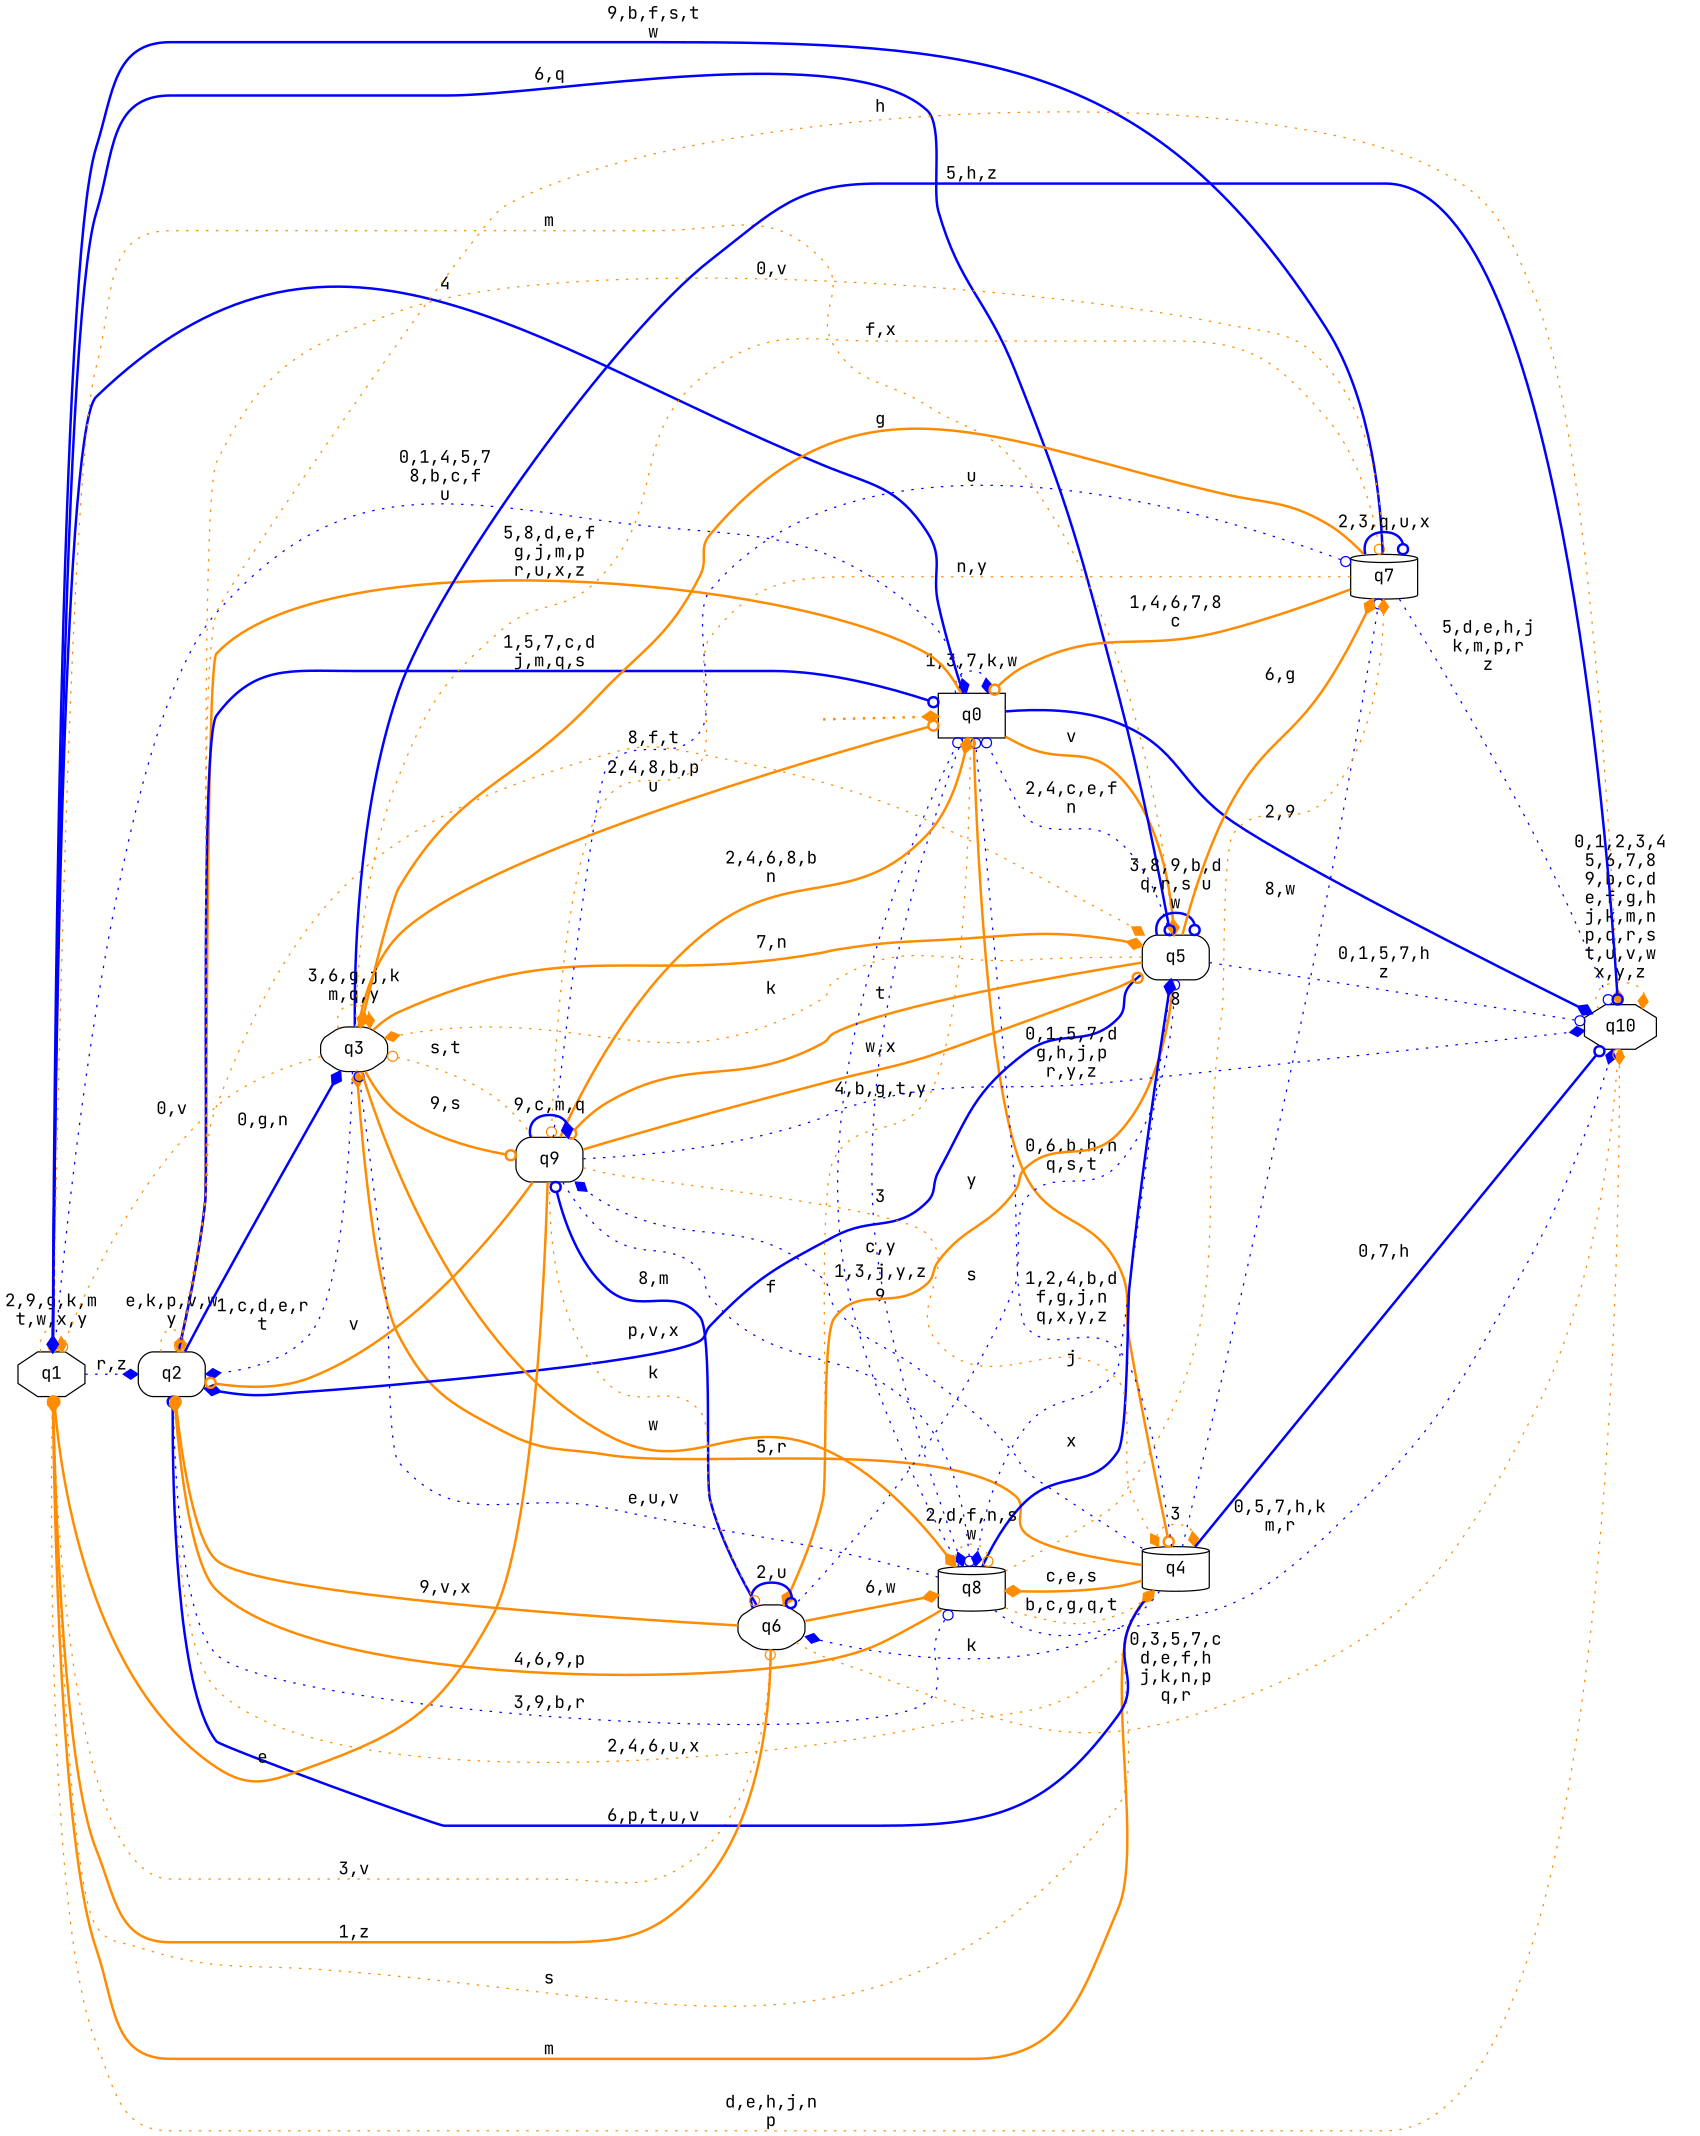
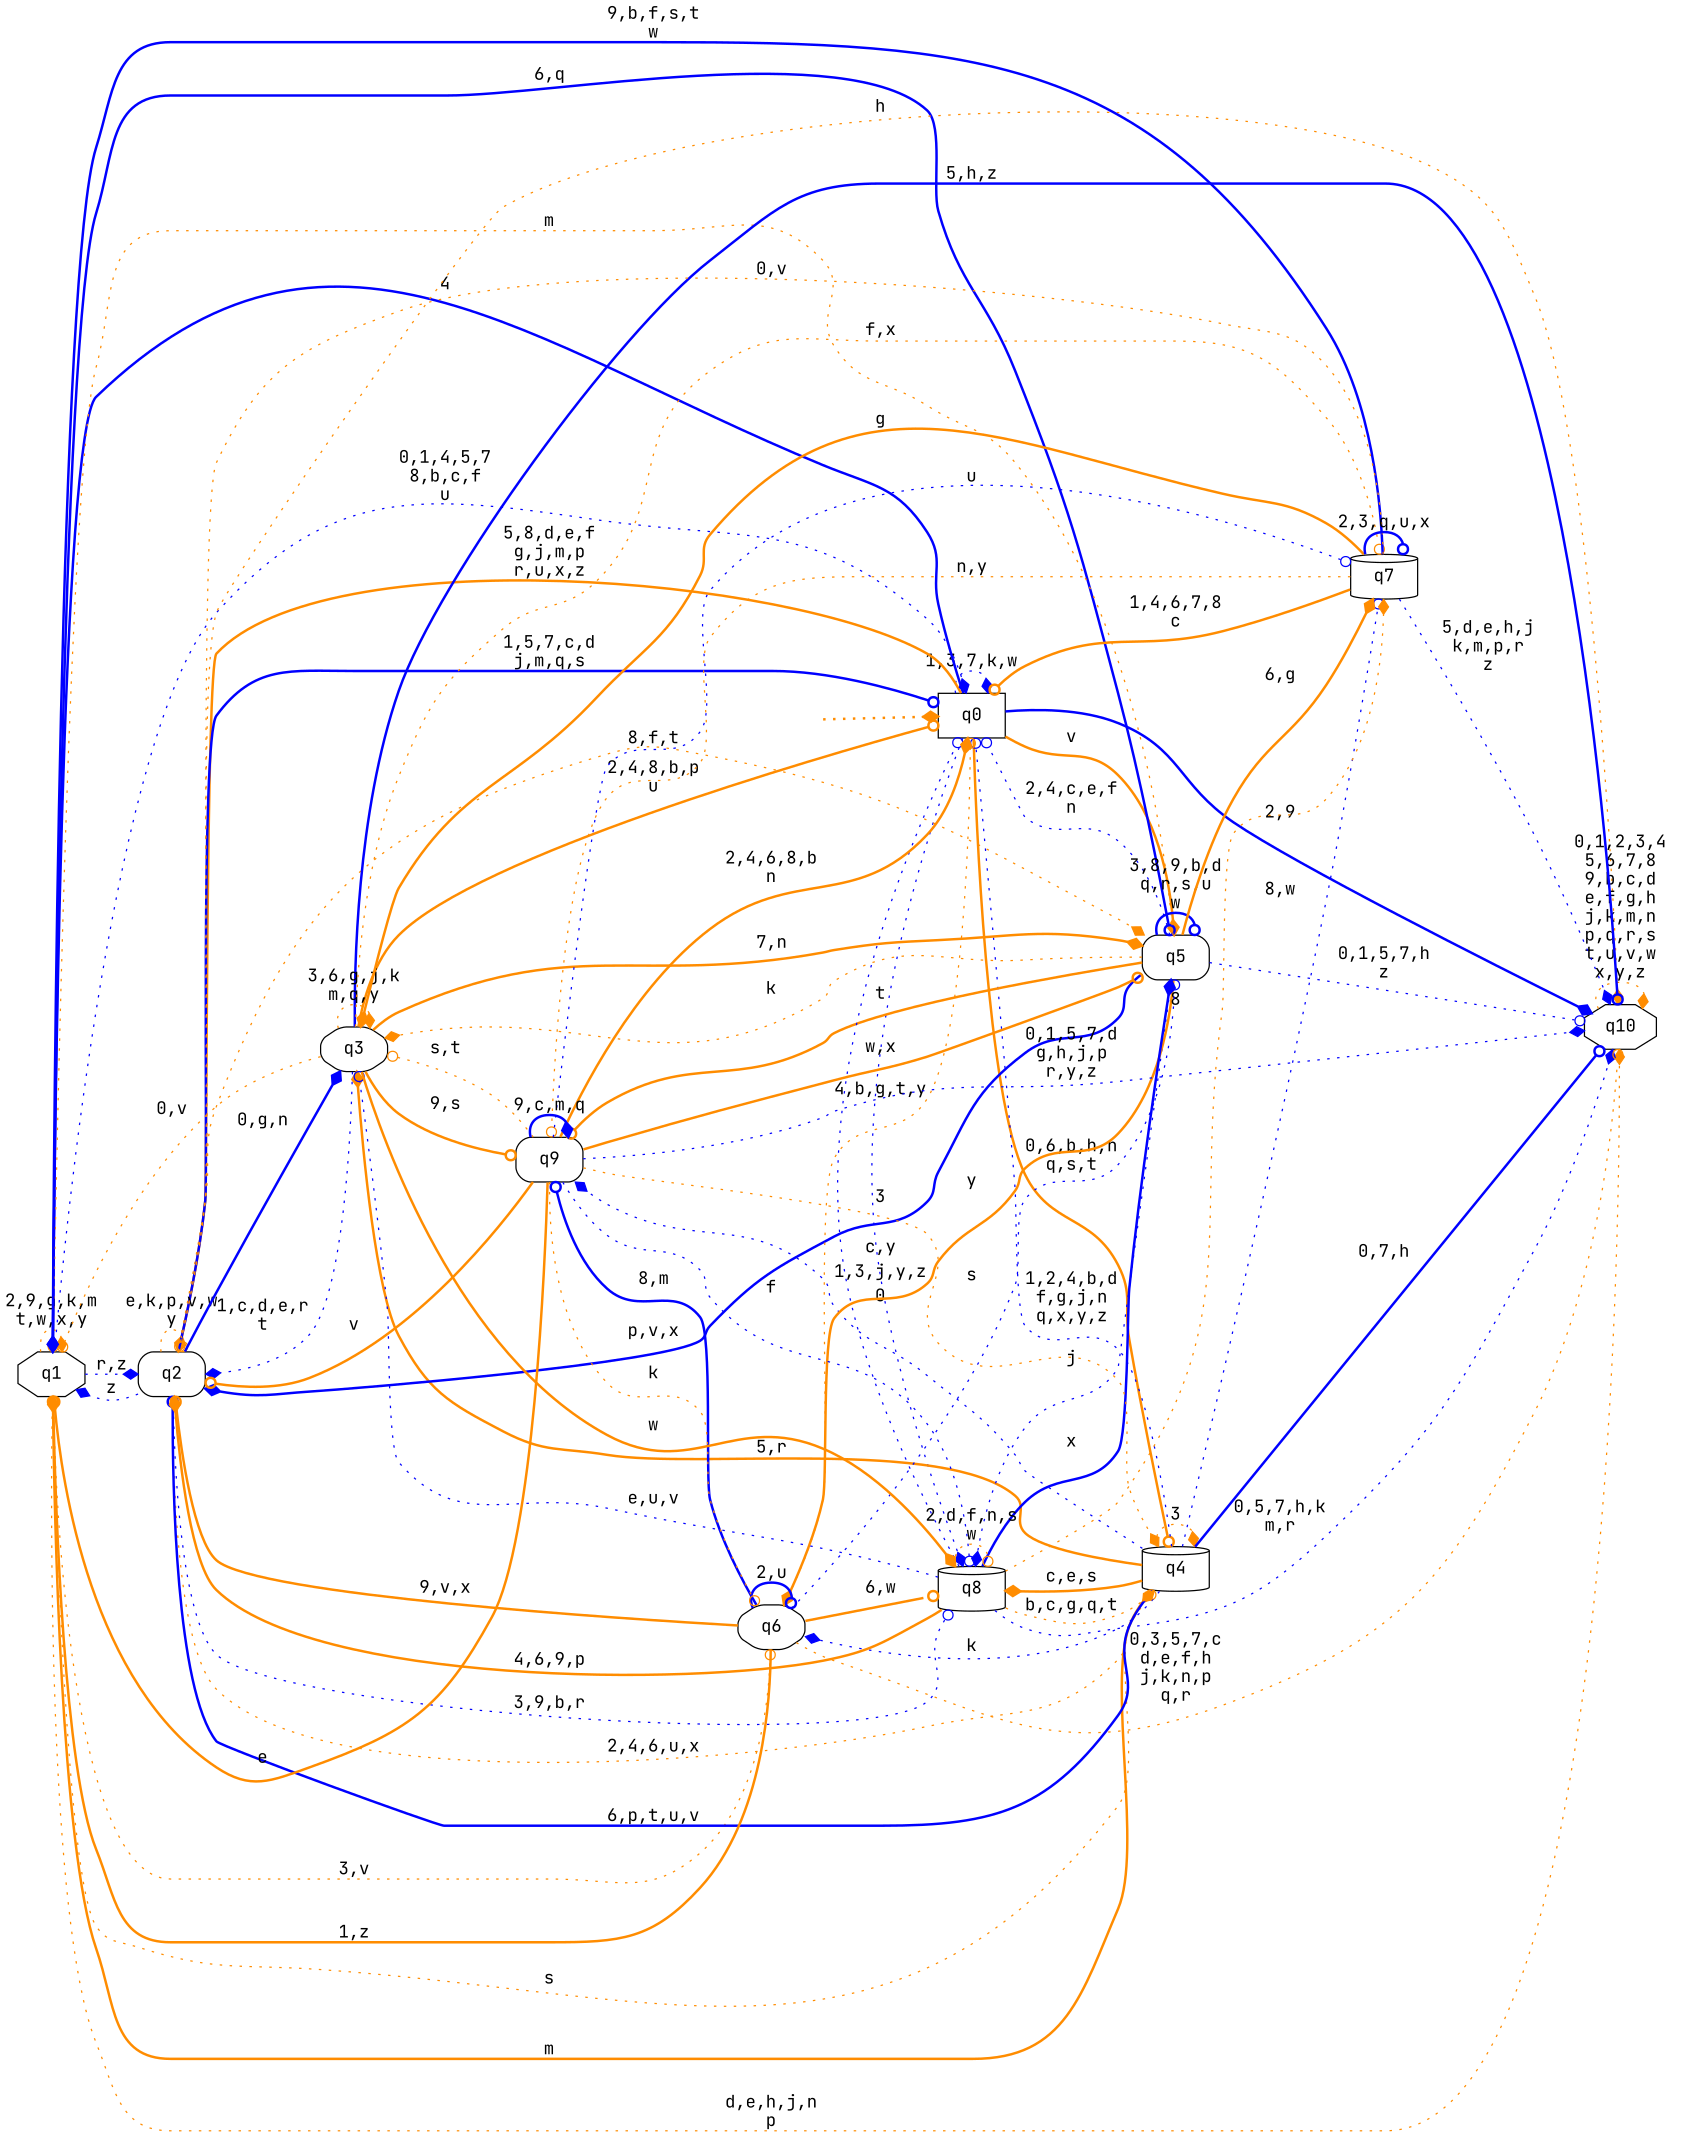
edge "q7" -> "q10": arrowhead odot -> diamond
edge "q4" -> "q9": label "9" -> "0"
edge "q2" -> "q1": added, label "z"
edge "q6" -> "q8": arrowhead diamond -> odot
edge "q2" -> "q4": arrowhead diamond -> odot
